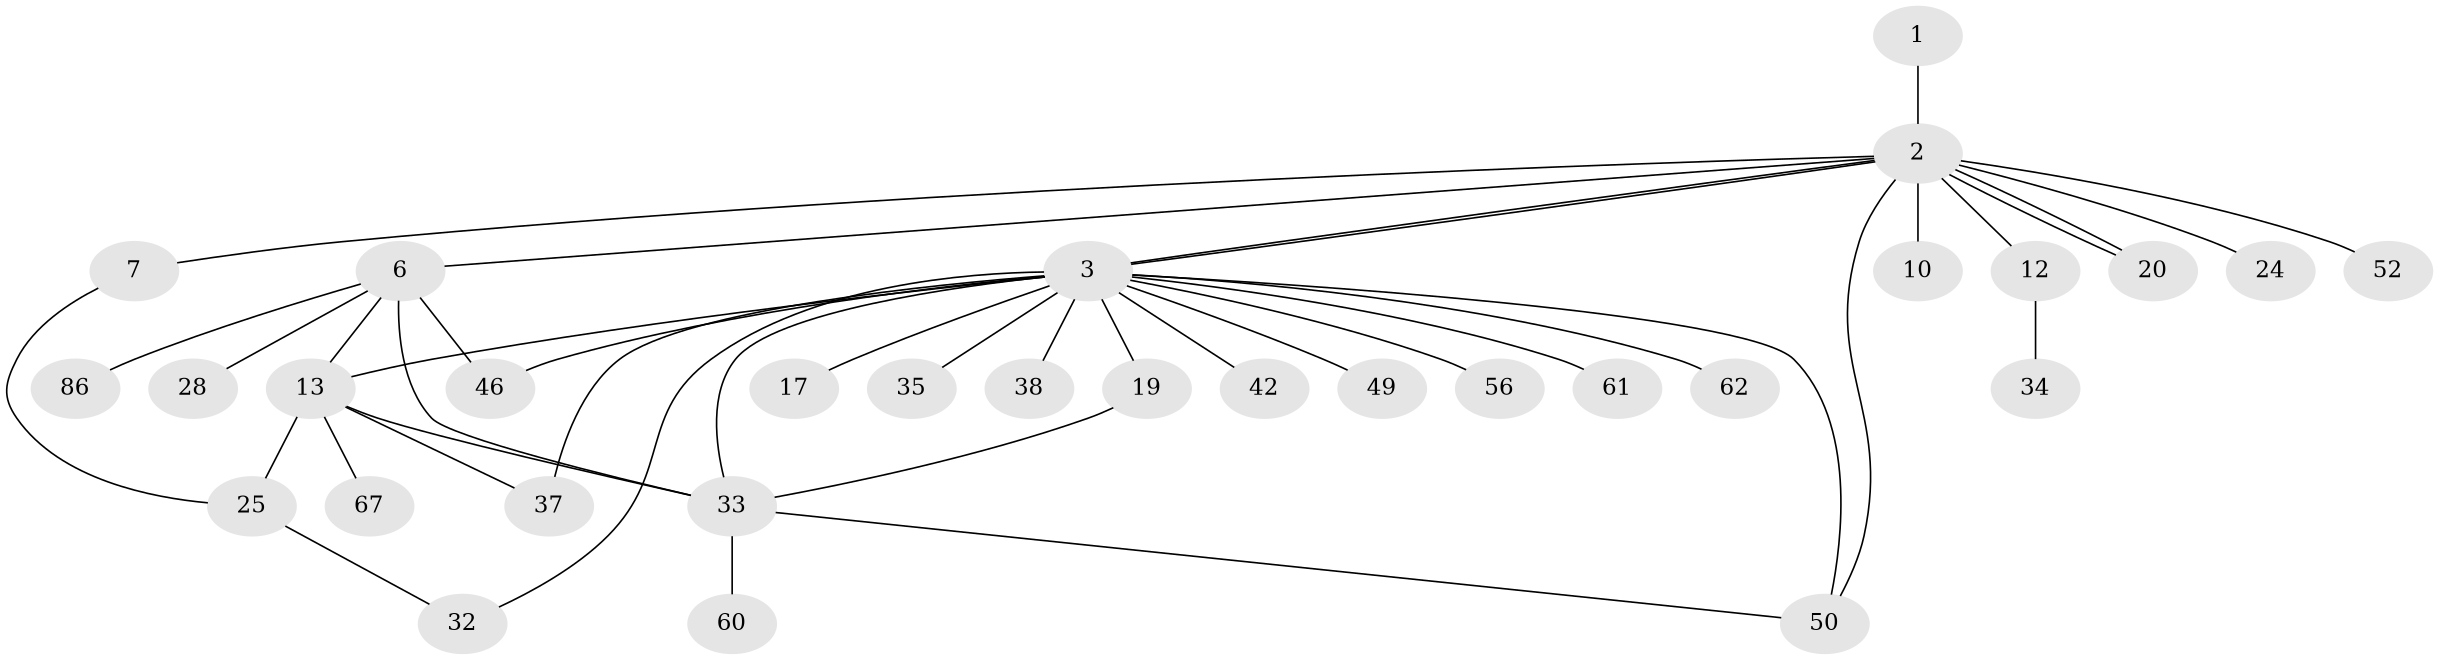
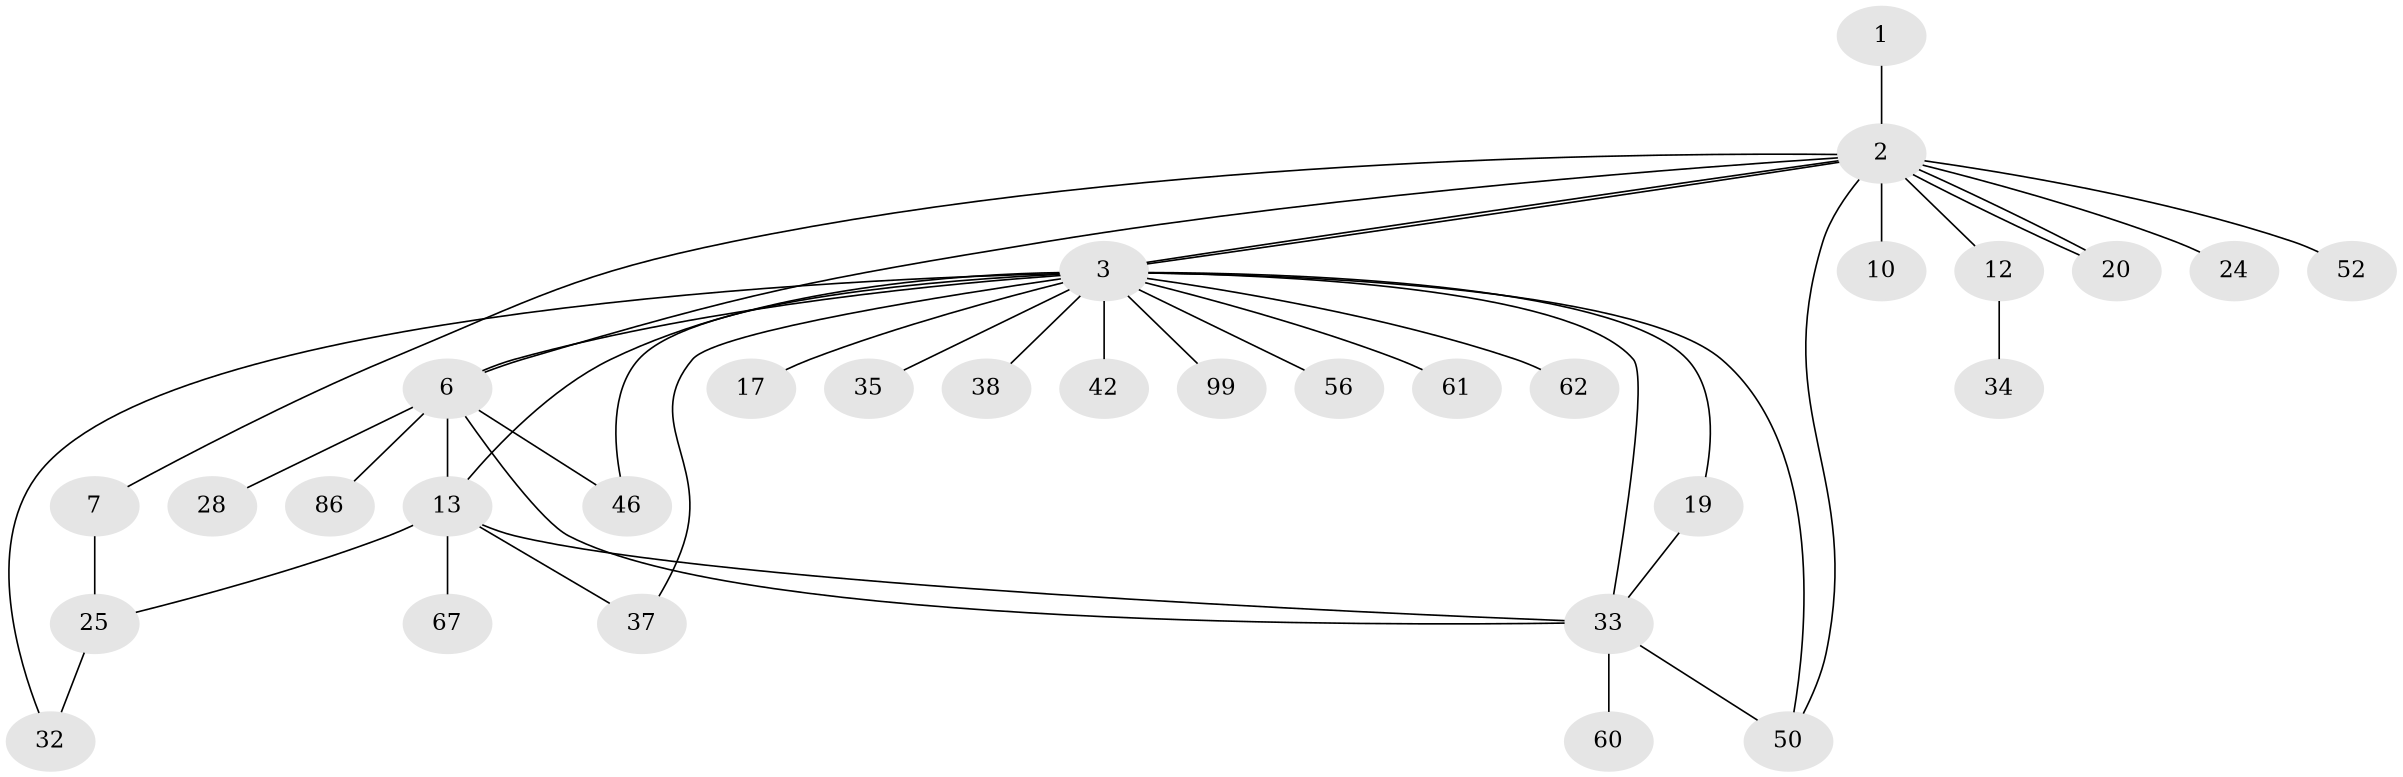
edge "3" -- "6": added
node "49": label "49" -> "99"
